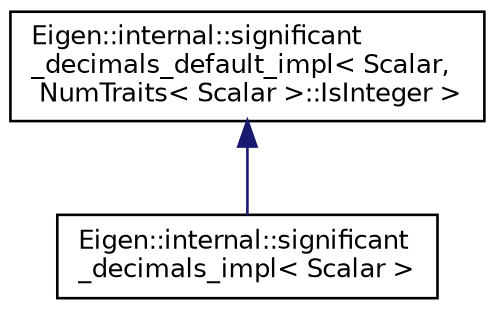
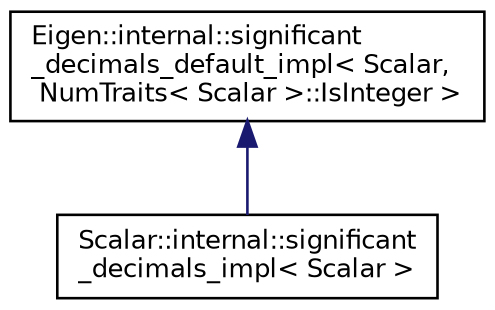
node "Eigen::internal::significant _decimals_impl< Scalar >": label "Eigen::internal::significant _decimals_impl< Scalar >" -> "Scalar::internal::significant _decimals_impl< Scalar >"
